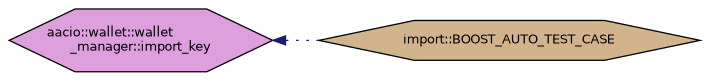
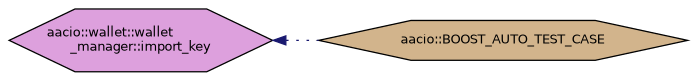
node "import::BOOST_AUTO_TEST_CASE": label "import::BOOST_AUTO_TEST_CASE" -> "aacio::BOOST_AUTO_TEST_CASE"
